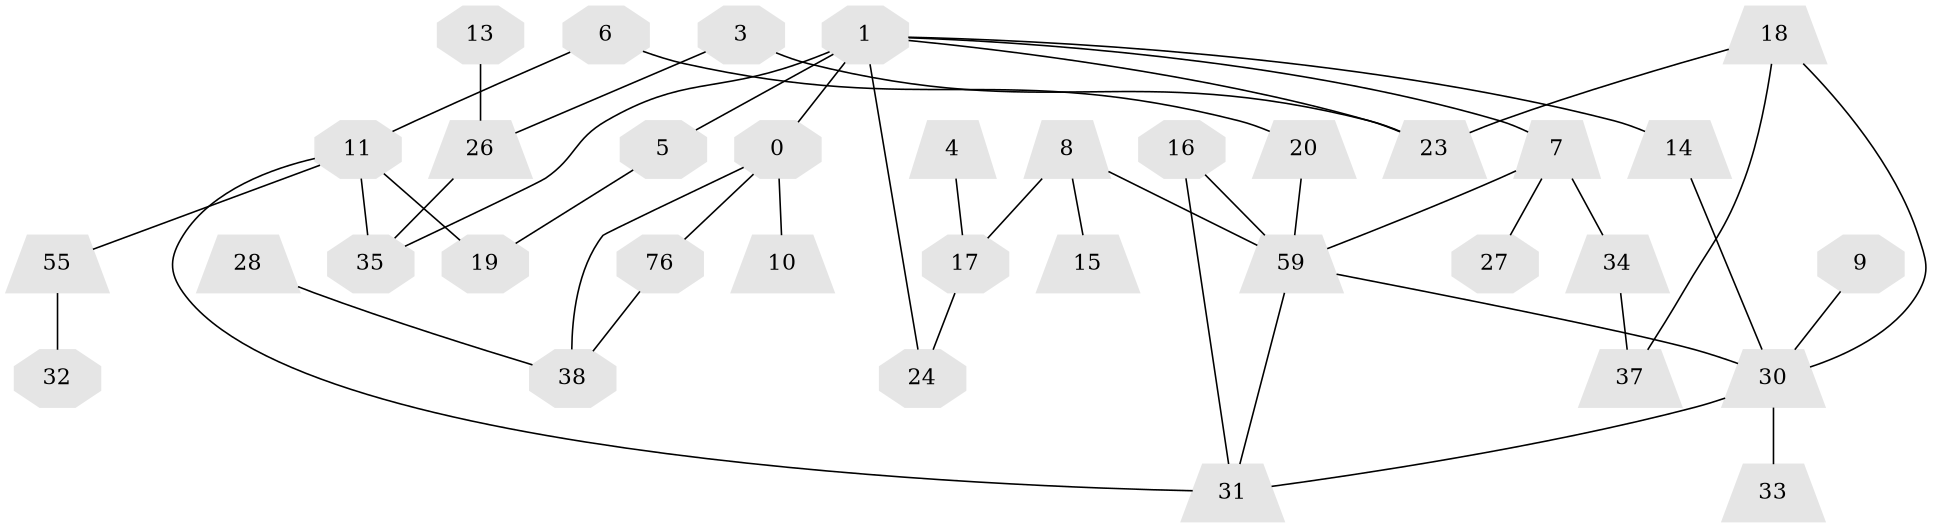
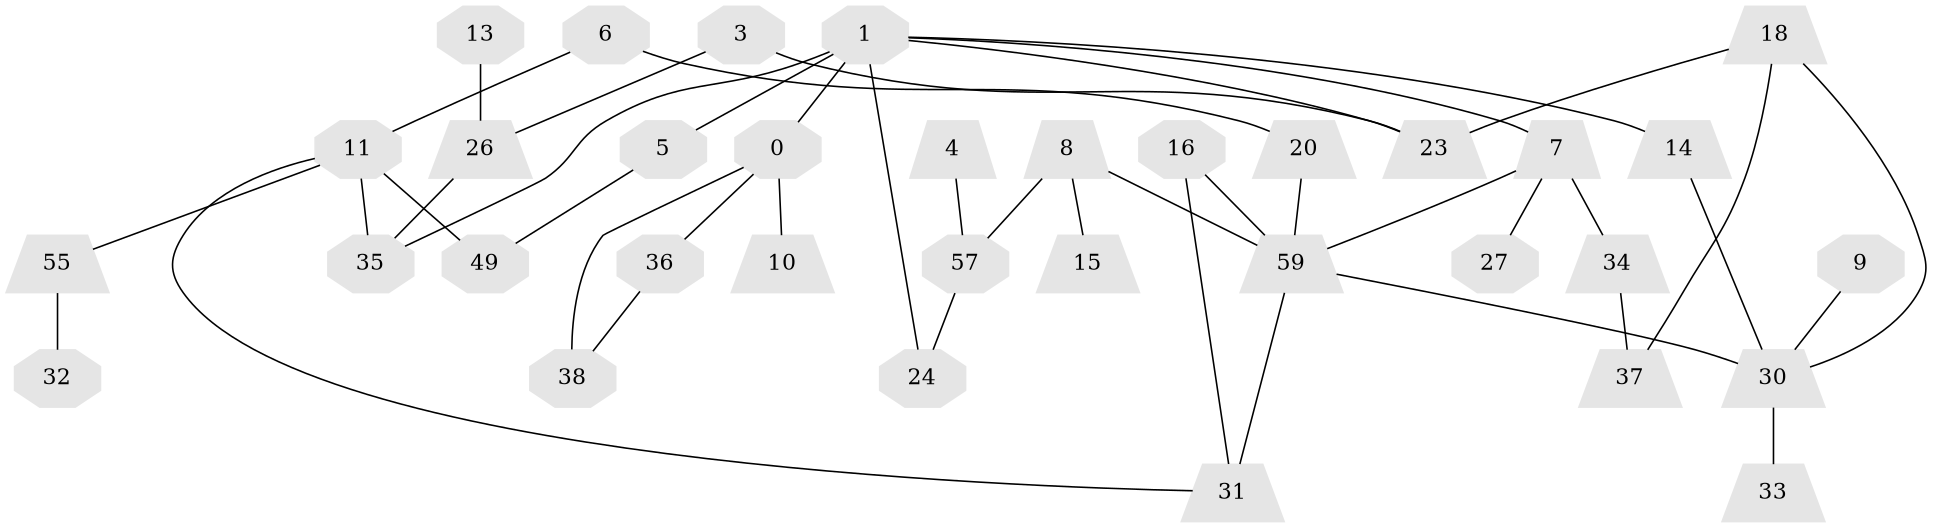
node "28": removed
node "19": label "19" -> "49"
node "76": label "76" -> "36"
node "17": label "17" -> "57"
edge "30" -- "31": removed
